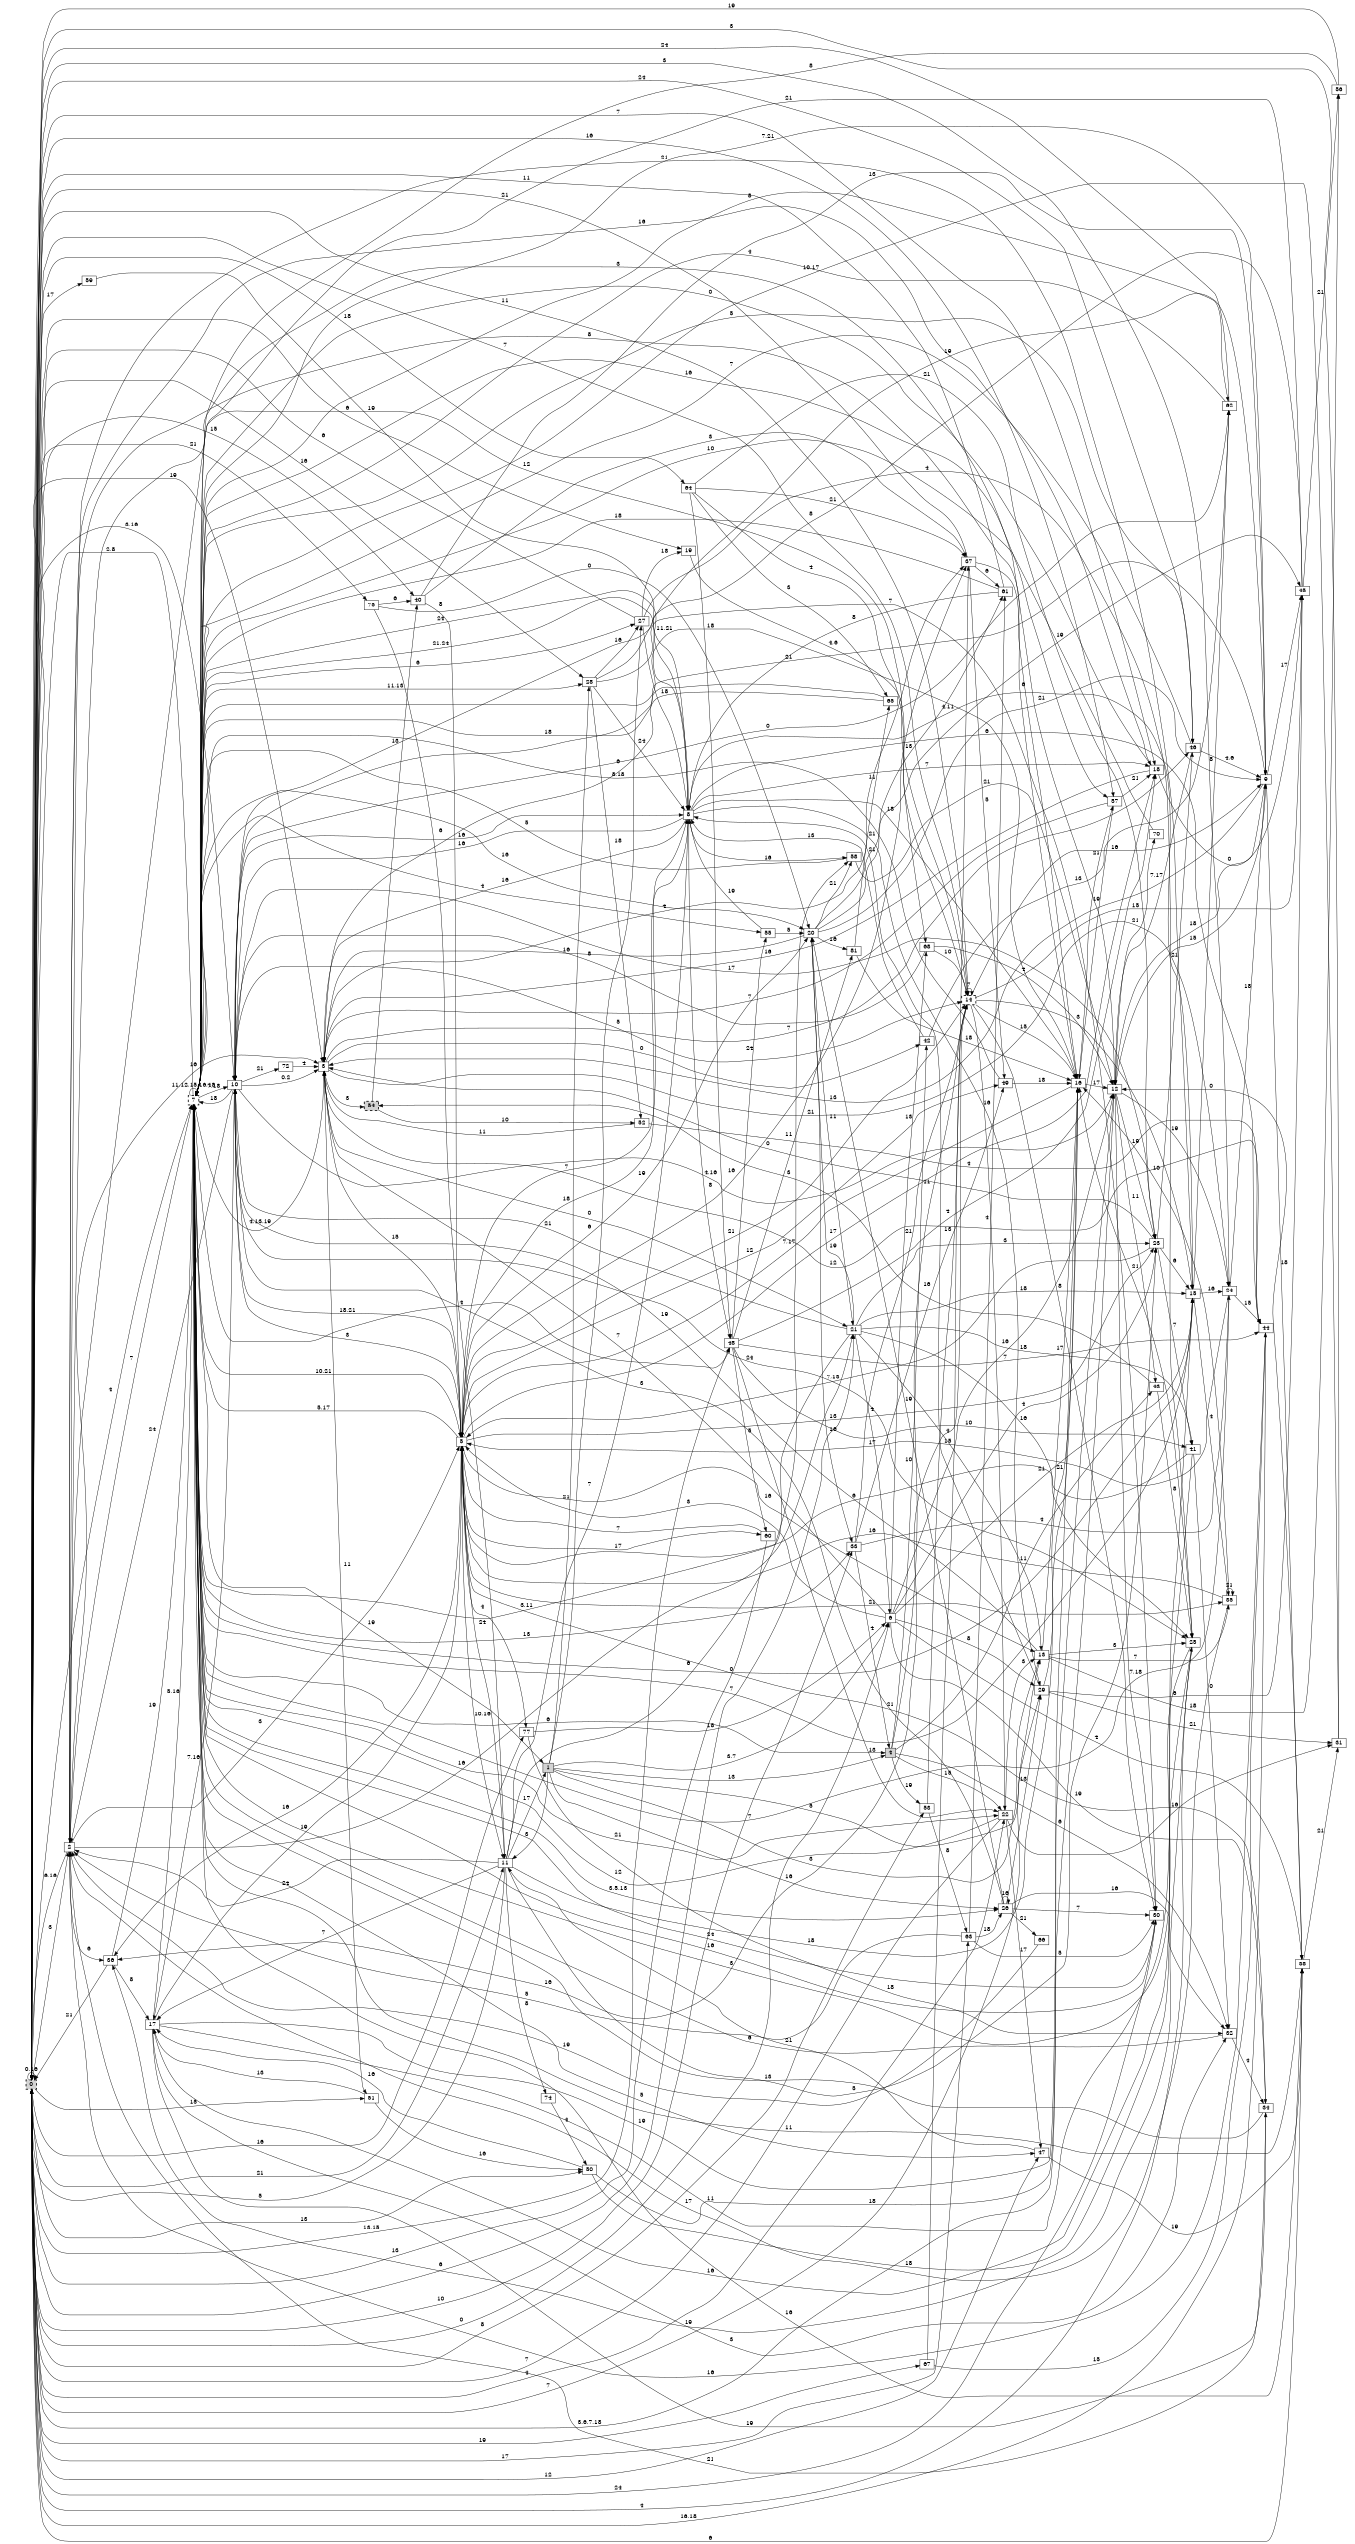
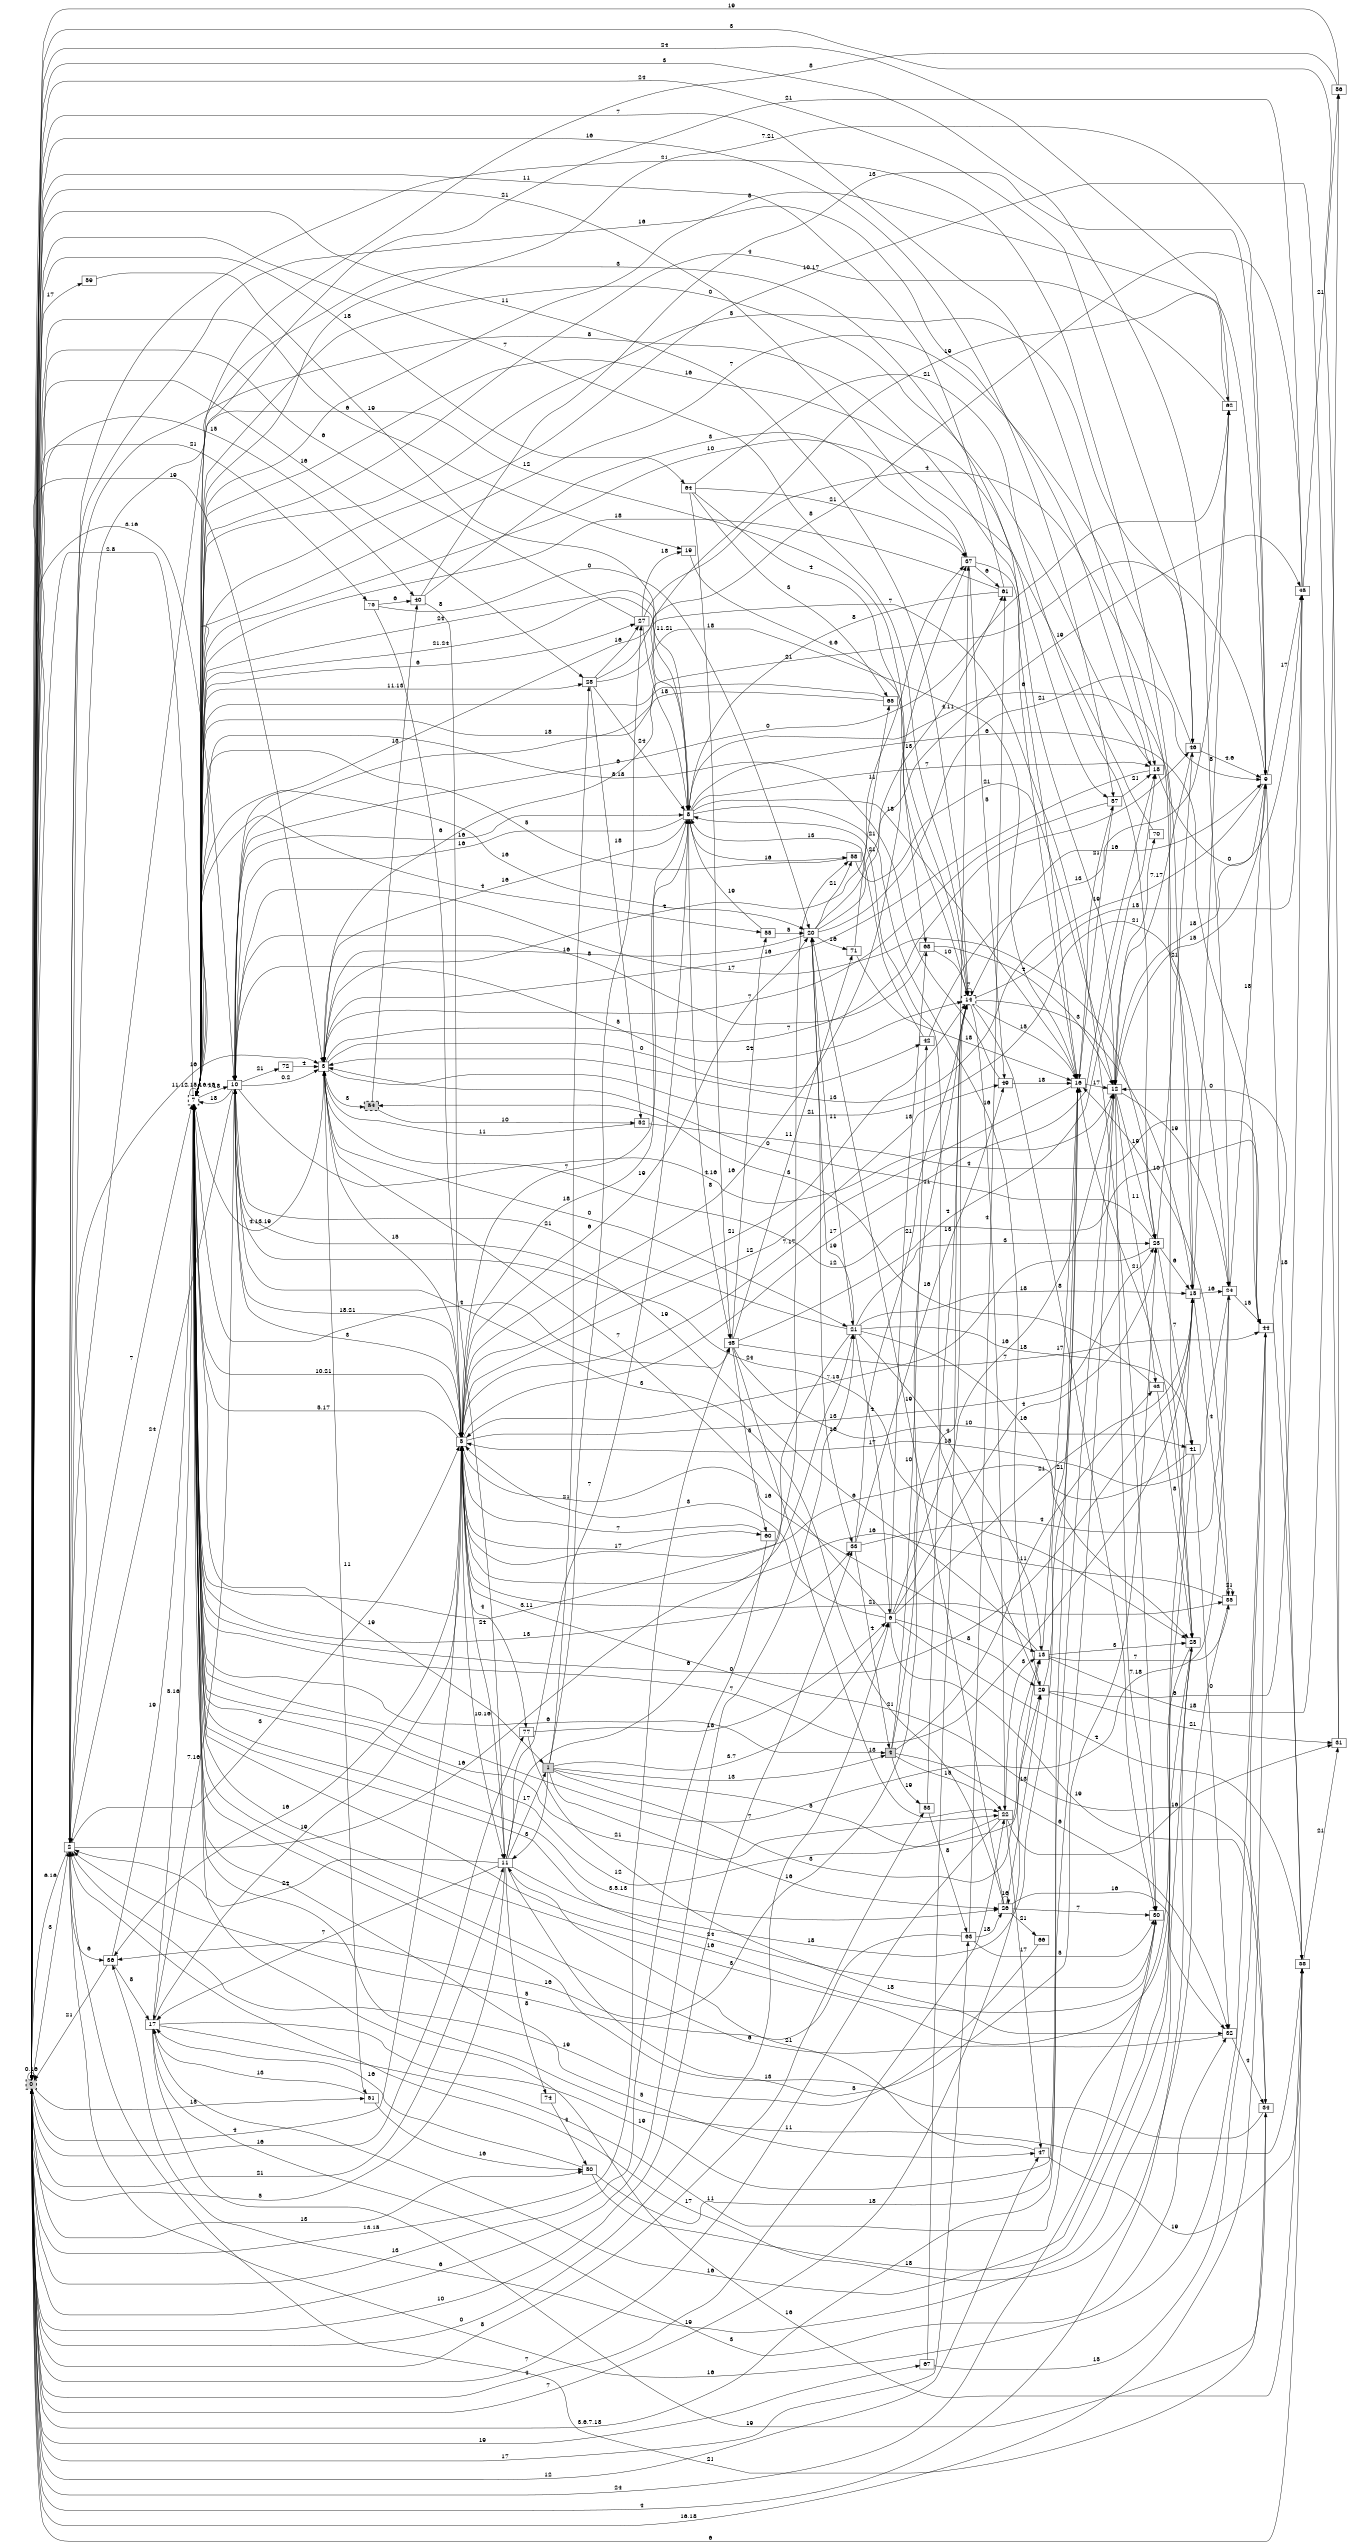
node "81": label "81" -> "71"
edge "0" -> "7": now "0" -> "5"
